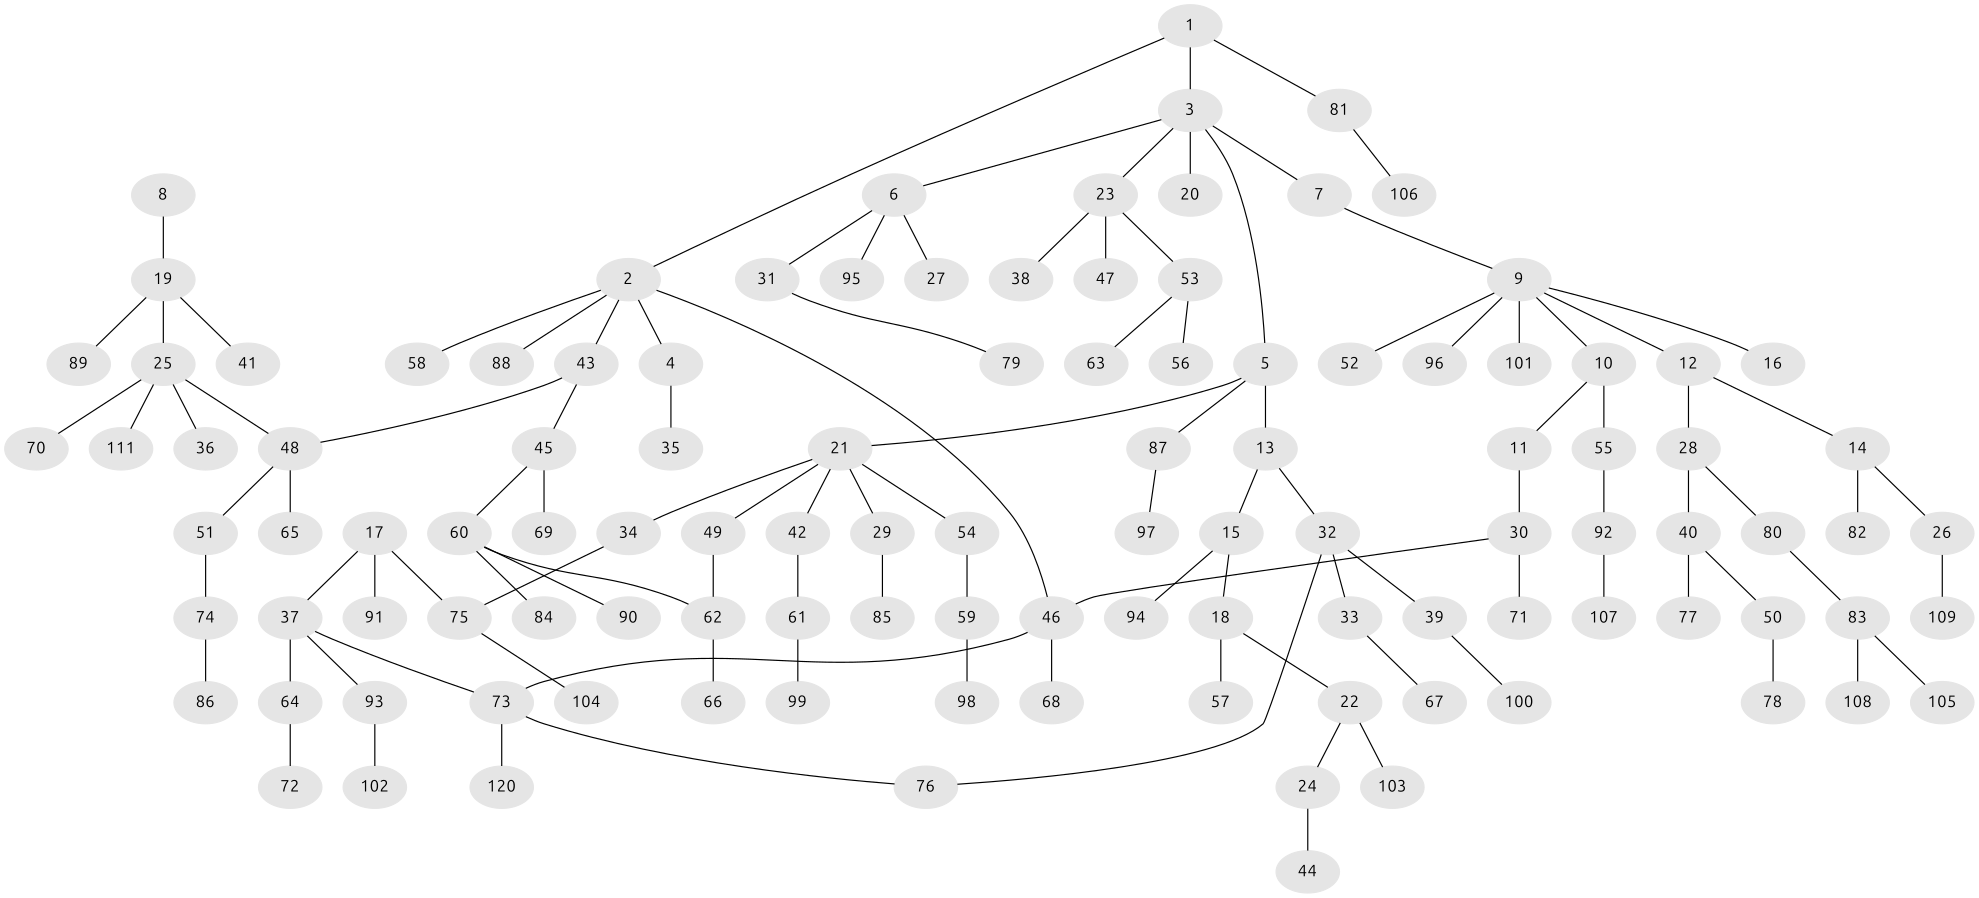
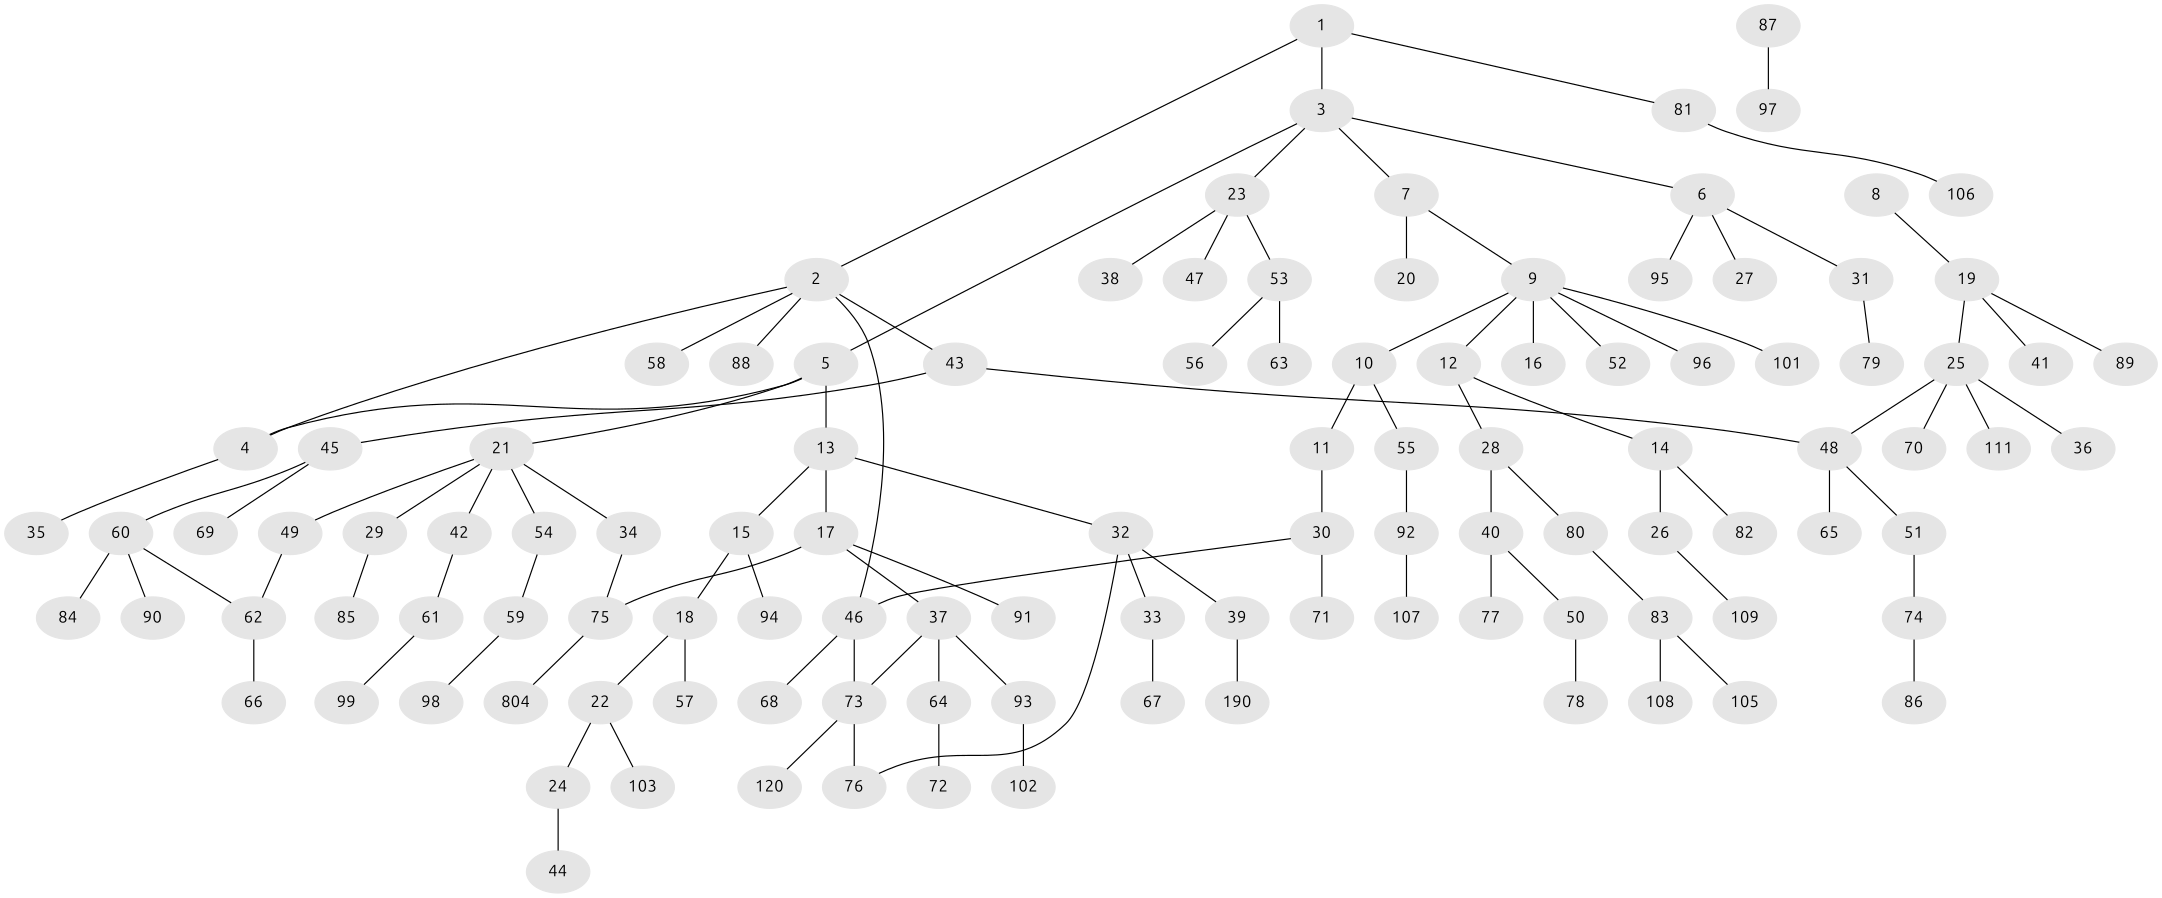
edge "3" -- "20": now "7" -- "20"
edge "5" -- "87": now "5" -- "4"
edge "13" -- "17": added
node "104": label "104" -> "804"
node "100": label "100" -> "190"
